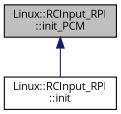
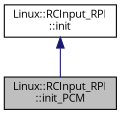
edge "Linux::RCInput_RPI ::init" -> "Linux::RCInput_RPI ::init_PCM": reversed
